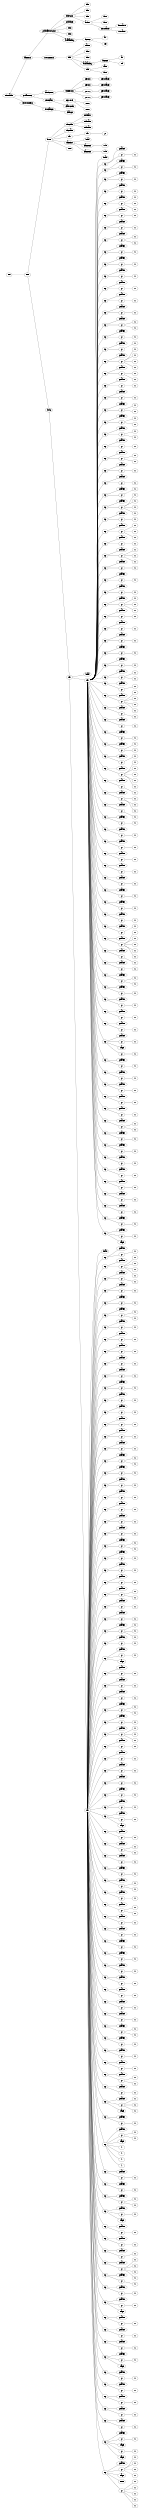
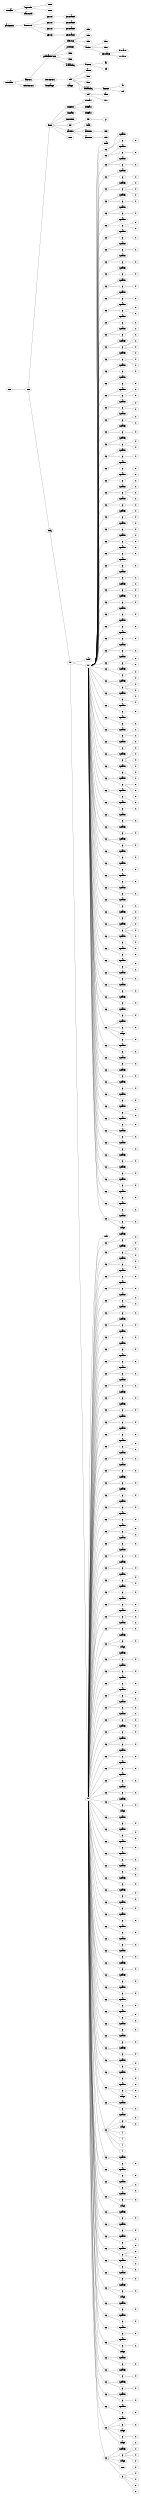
node "profileDesc": removed
node "docAuthor": added
